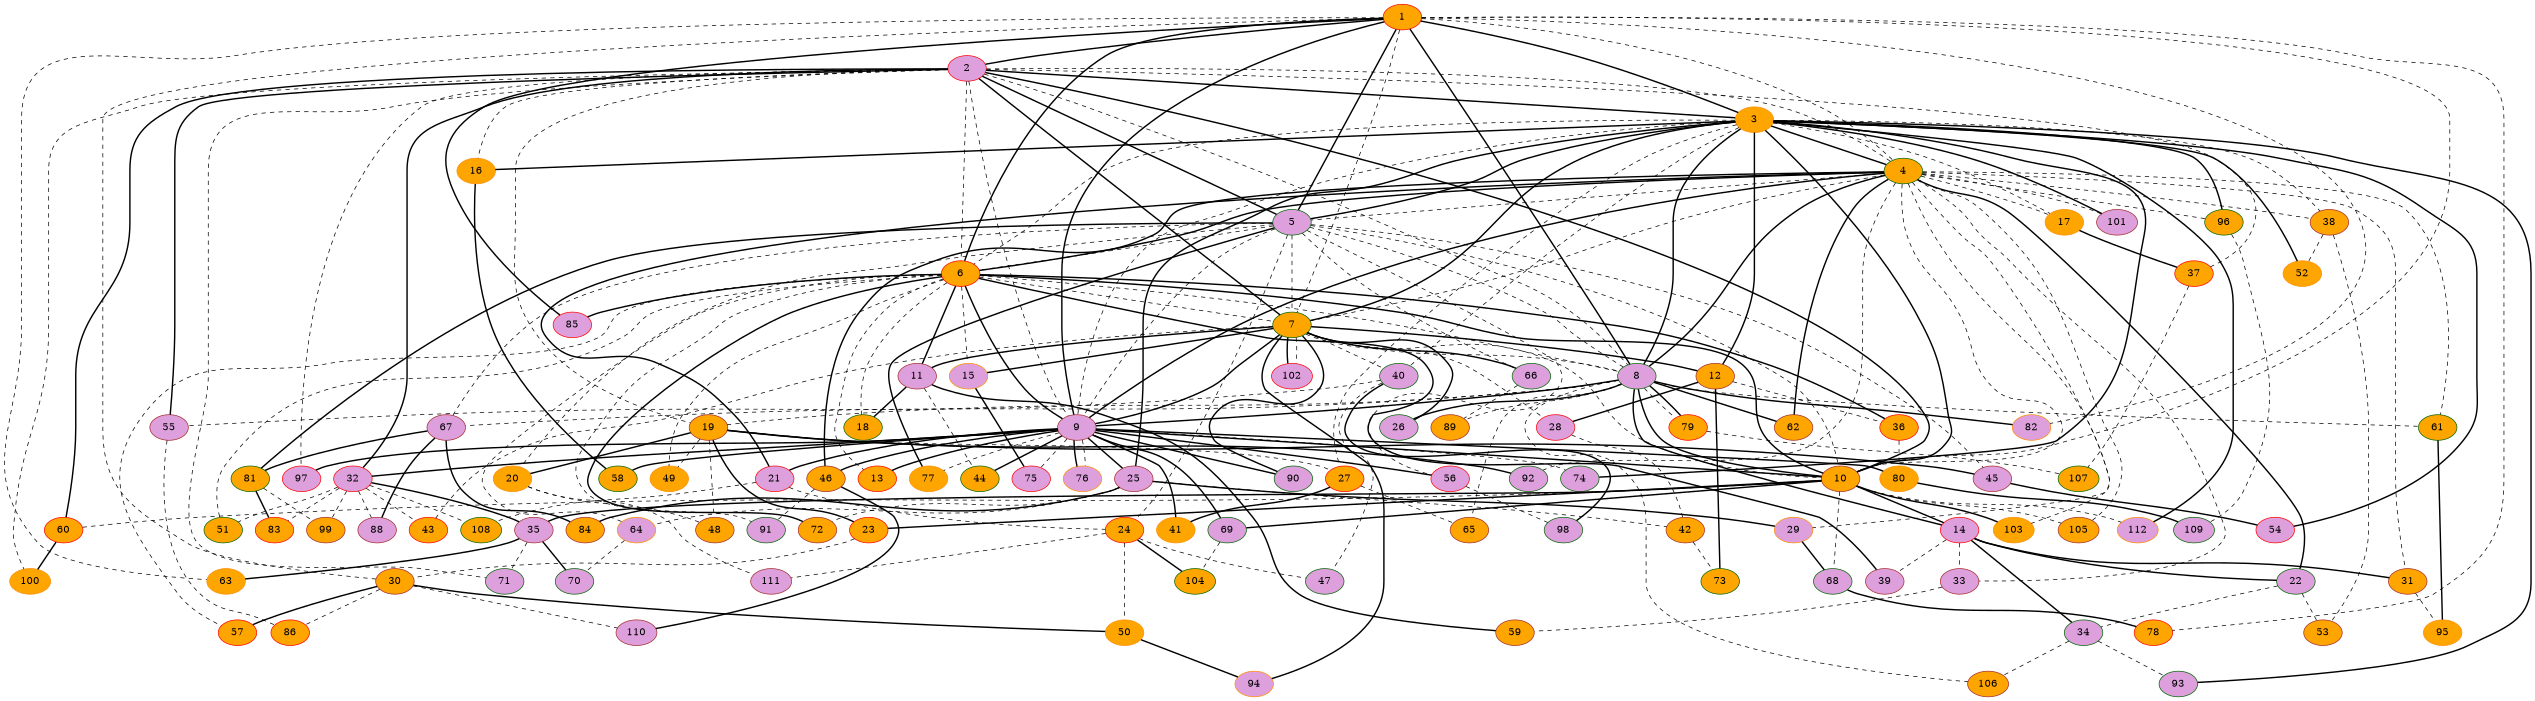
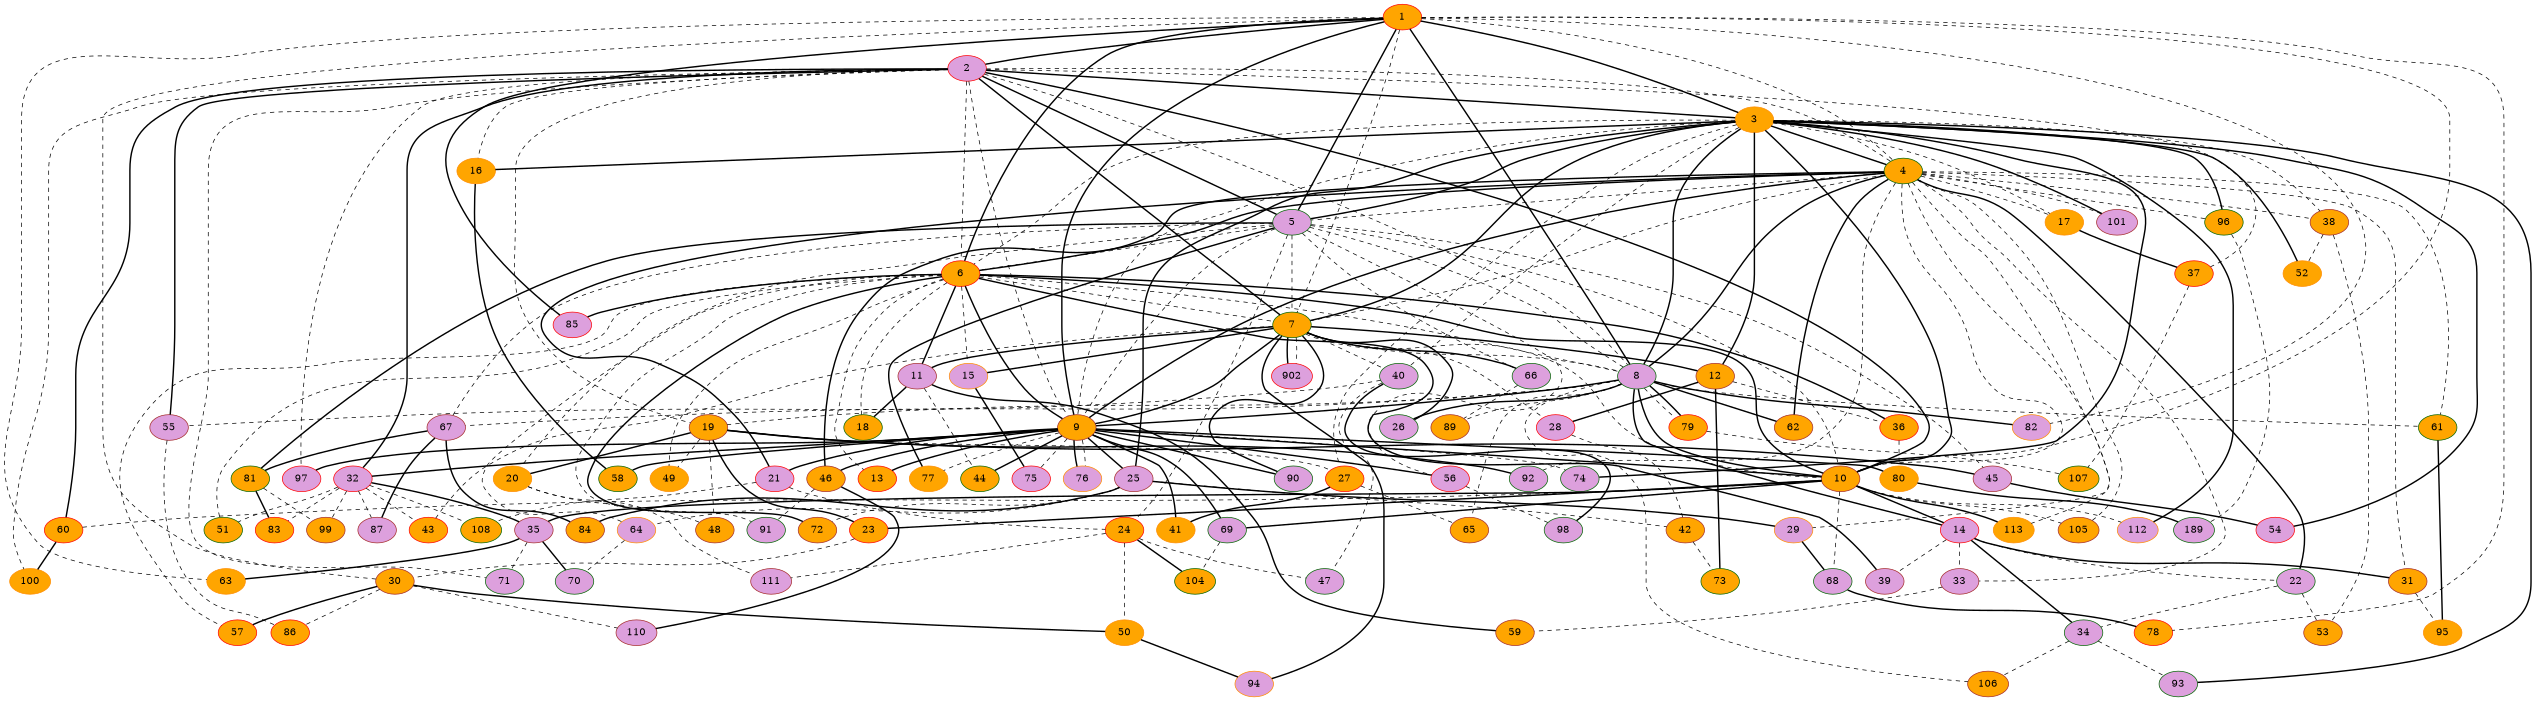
node "102": label "102" -> "902"
node "9": fillcolor plum -> orange
node "88": label "88" -> "87"
node "103": label "103" -> "113"
node "109": label "109" -> "189"
edge "14" -- "22": style bold -> dashed
